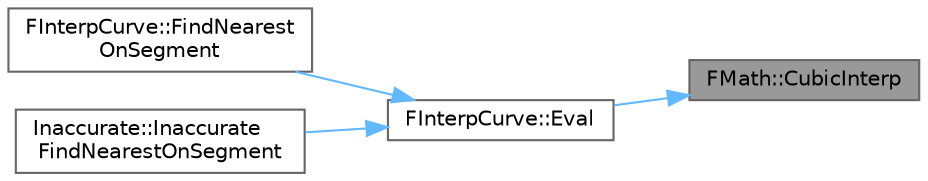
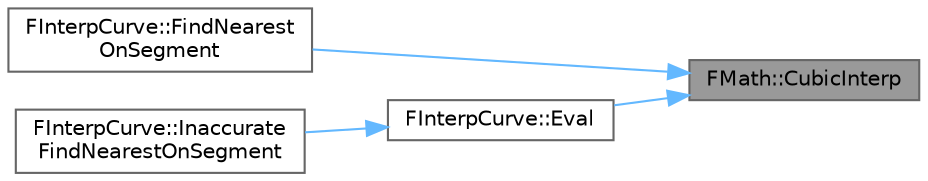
edge "FInterpCurve::FindNearest OnSegment" -> "FInterpCurve::Eval": now "FInterpCurve::FindNearest OnSegment" -> "FMath::CubicInterp"
node "Inaccurate::Inaccurate FindNearestOnSegment": label "Inaccurate::Inaccurate FindNearestOnSegment" -> "FInterpCurve::Inaccurate FindNearestOnSegment"
